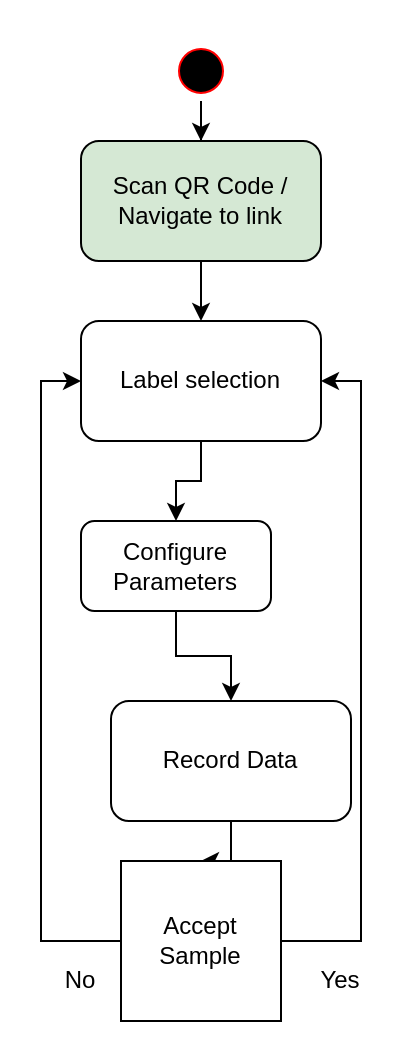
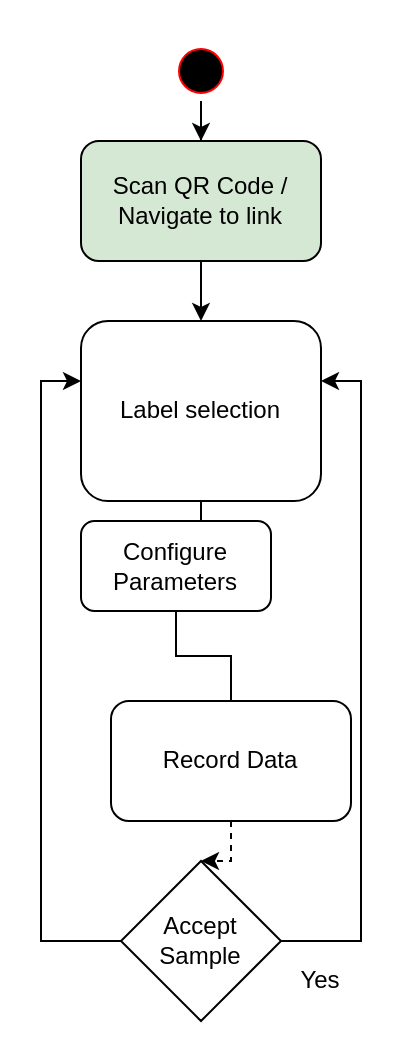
node "Label selection": size 240x120 -> 240x180
edge "Configure Parameters" -> "Record Data": arrowhead classic -> none
edge "Record Data" -> "Accept Sample": style solid -> dashed
node "Accept Sample": shape rectangle -> diamond
node "No": removed
node "Yes": moved (341, 981) -> (321, 981)
